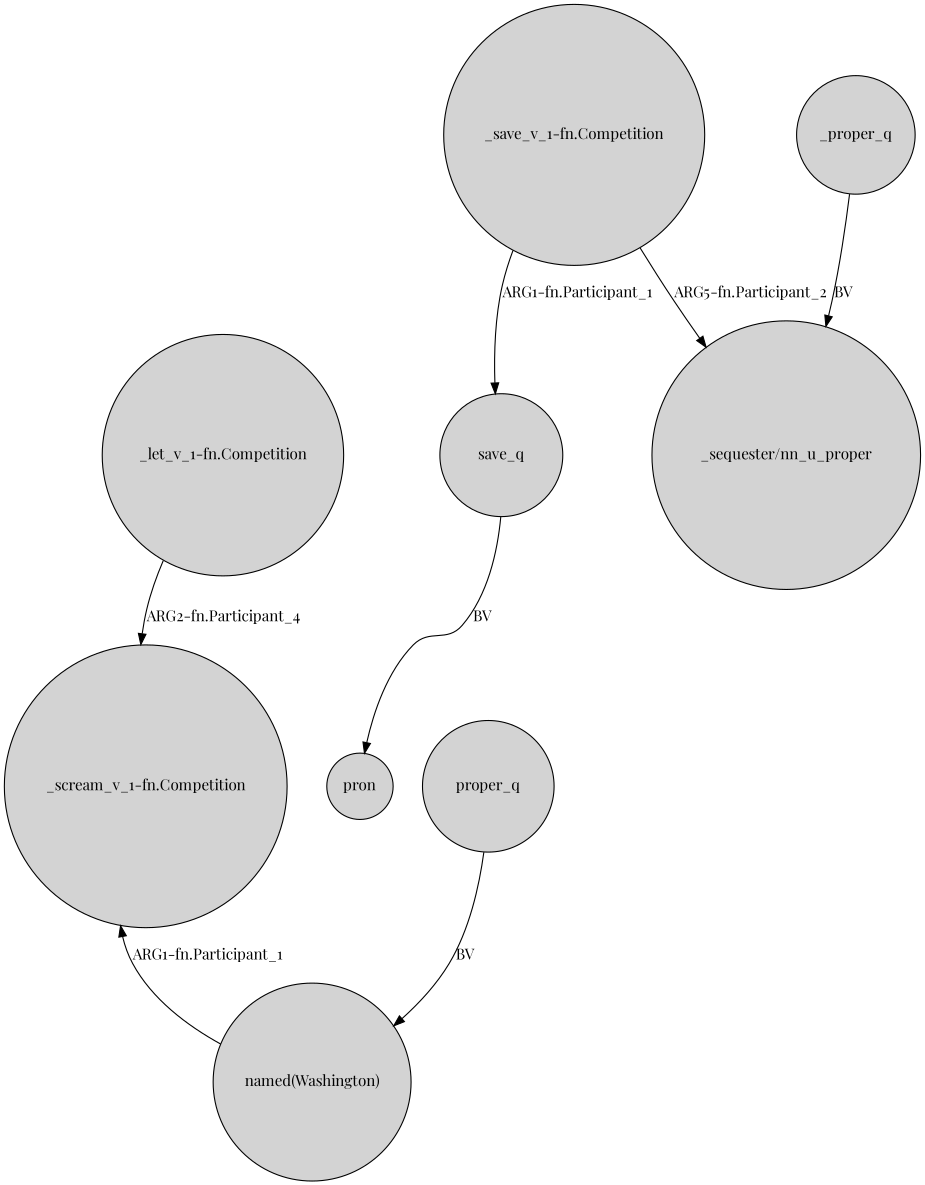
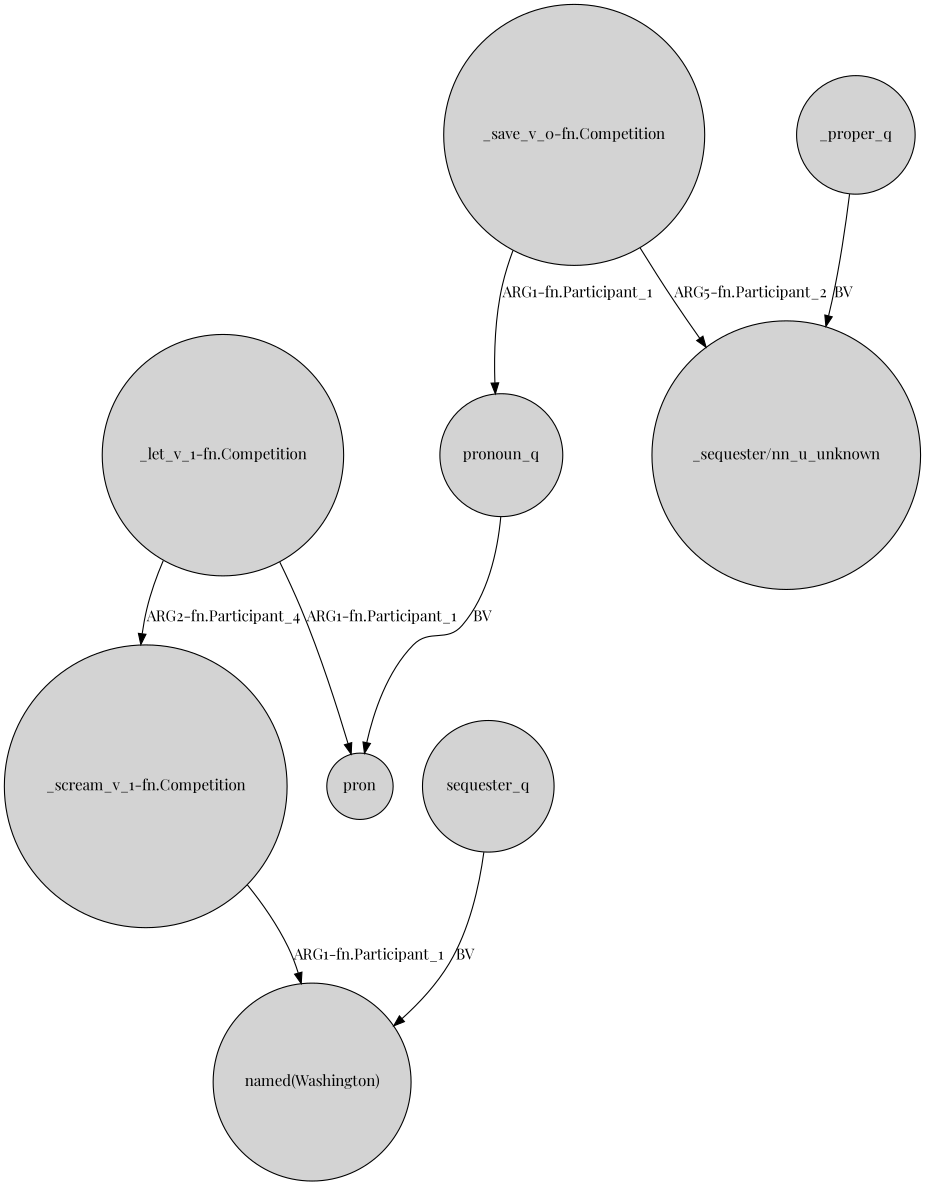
node "_save_v_1-fn.Competition": label "_save_v_1-fn.Competition" -> "_save_v_0-fn.Competition"
node "save_q": label "save_q" -> "pronoun_q"
node "_sequester/nn_u_proper": label "_sequester/nn_u_proper" -> "_sequester/nn_u_unknown"
edge "_let_v_1-fn.Competition" -> "pron": added, label "ARG1-fn.Participant_1"
node "proper_q": label "proper_q" -> "sequester_q"
edge "named(Washington)" -> "_scream_v_1-fn.Competition": reversed
